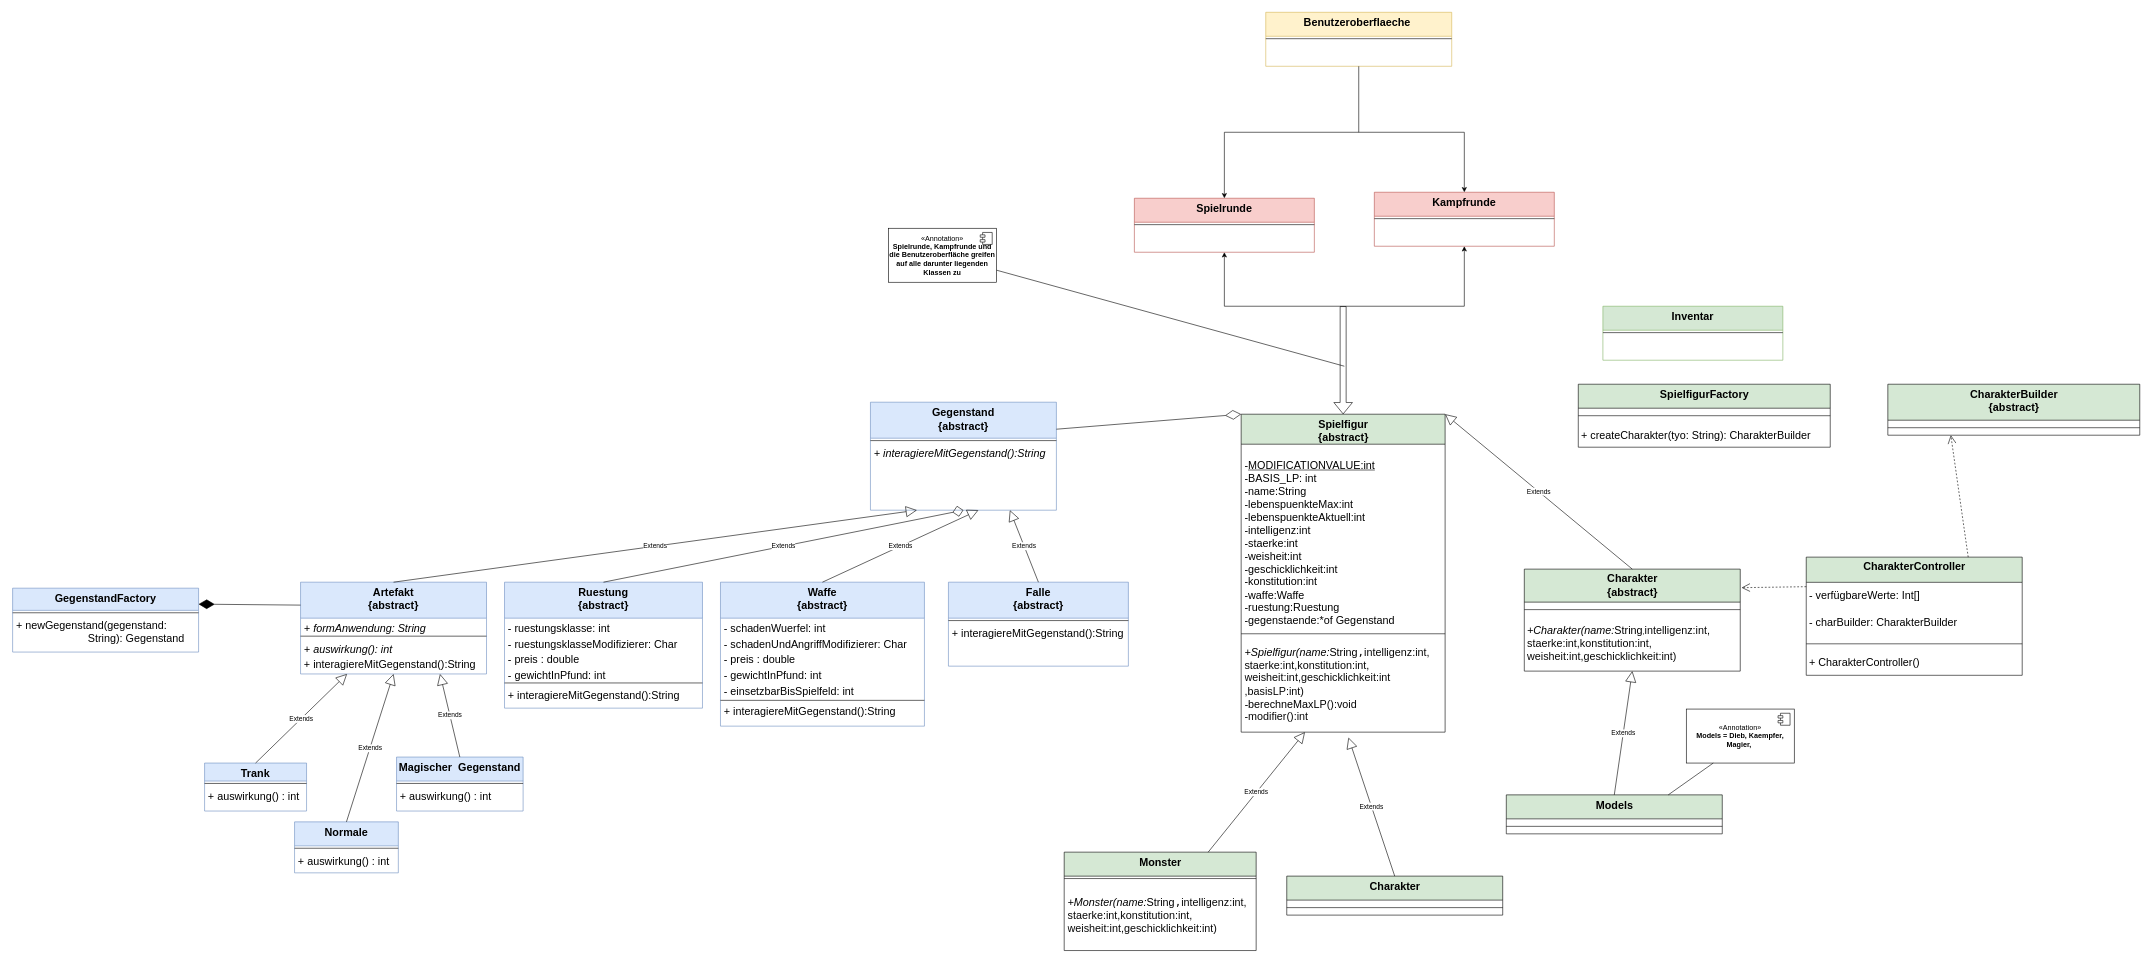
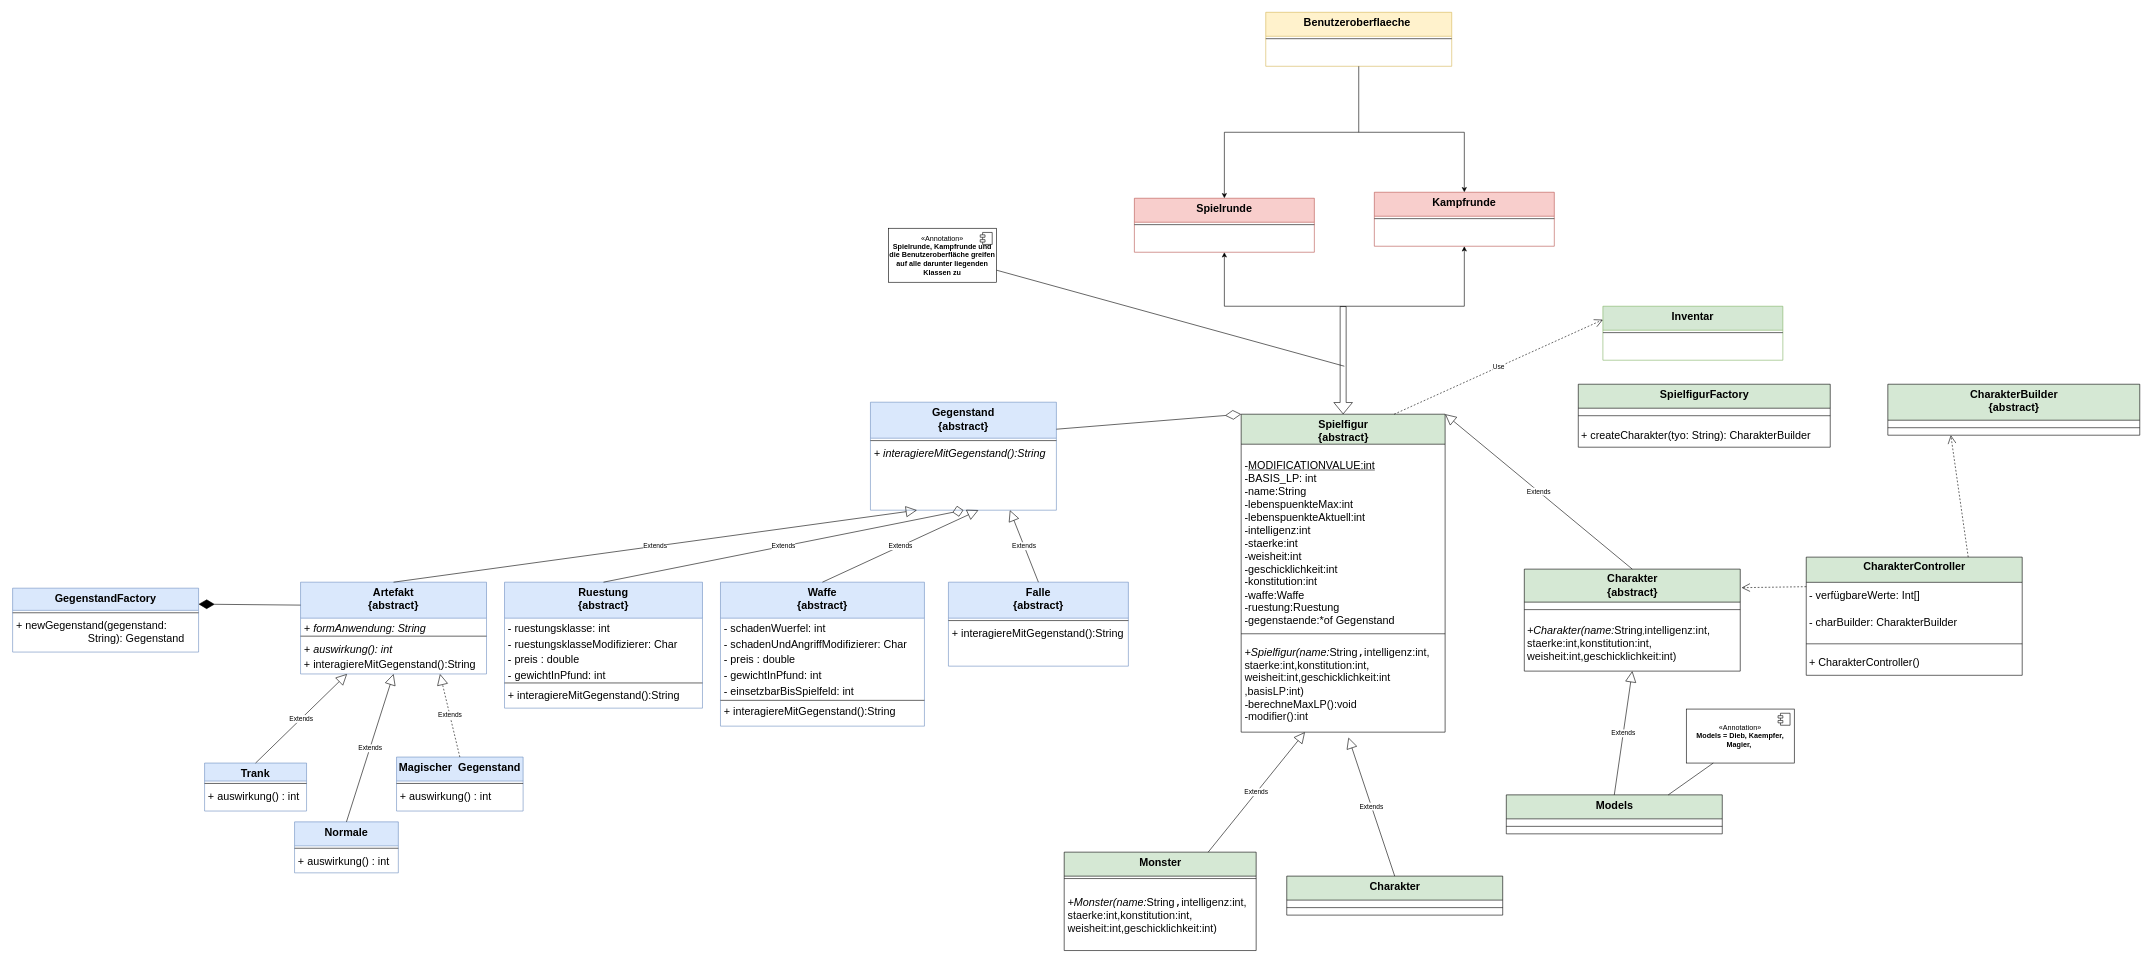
edge "Spielfigur {abstract}" -> "Inventar": added, label "Use"
edge "Magischer Gegenstand" -> "Artefakt {abstract}": style solid -> dashed
